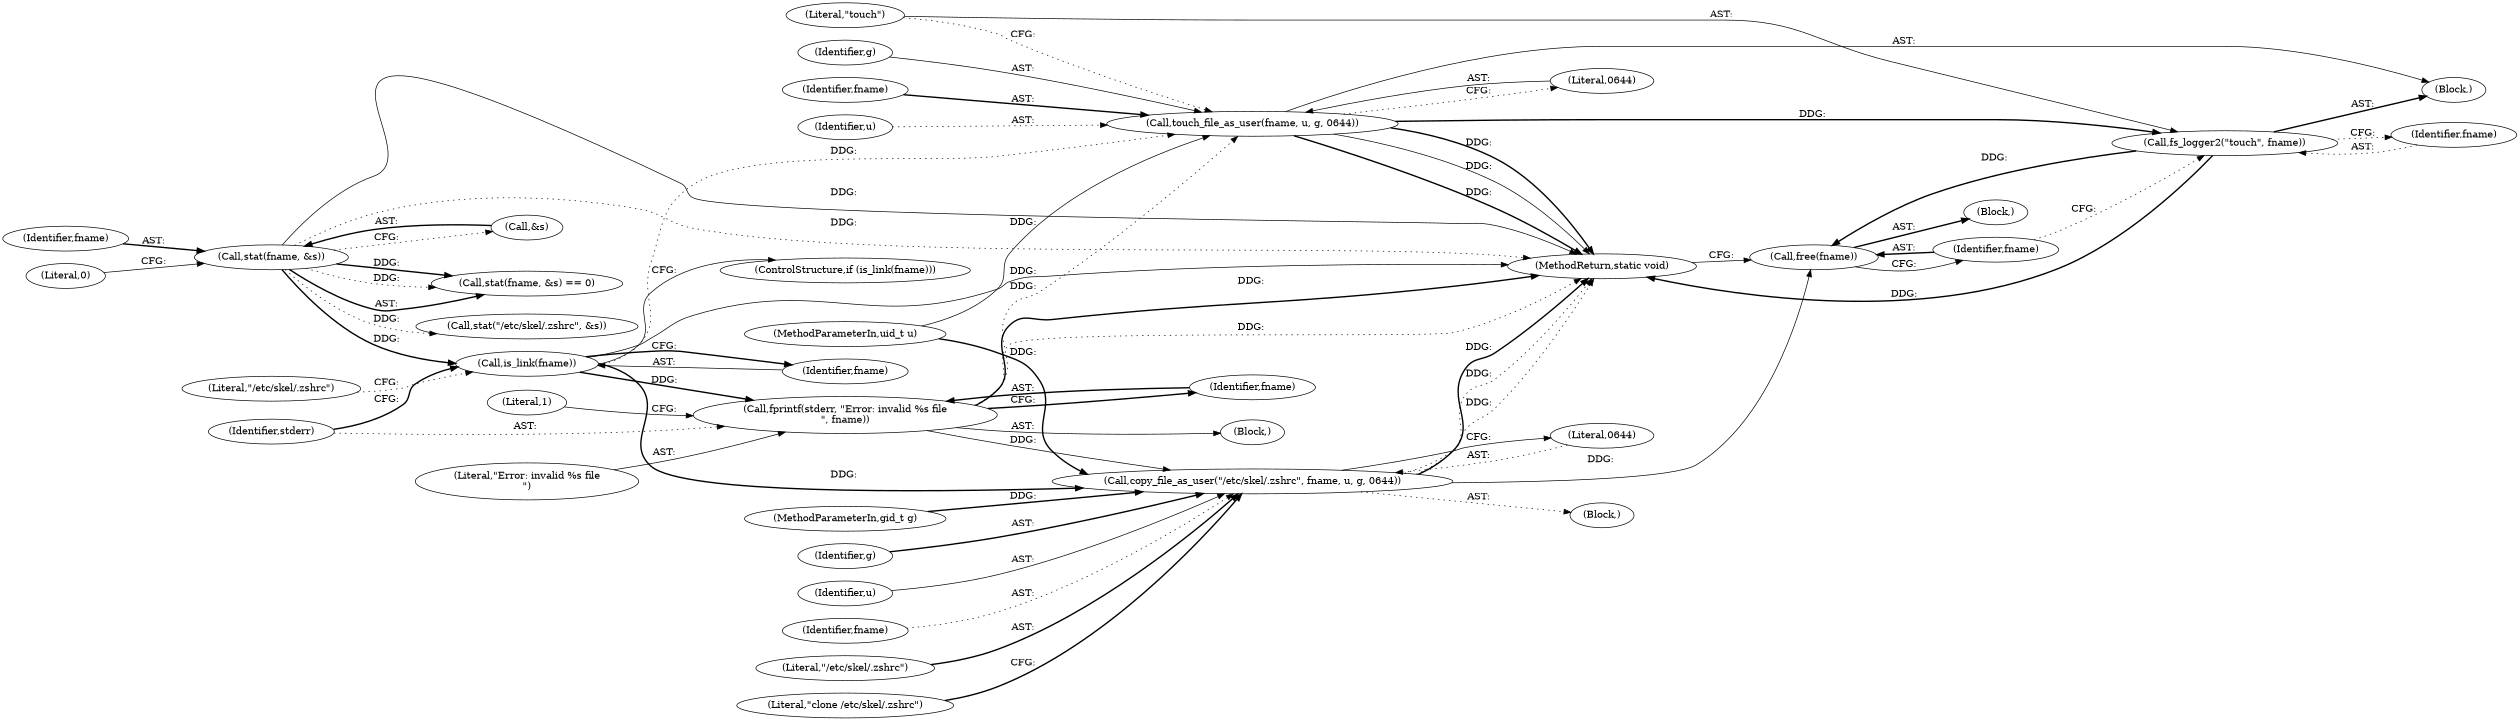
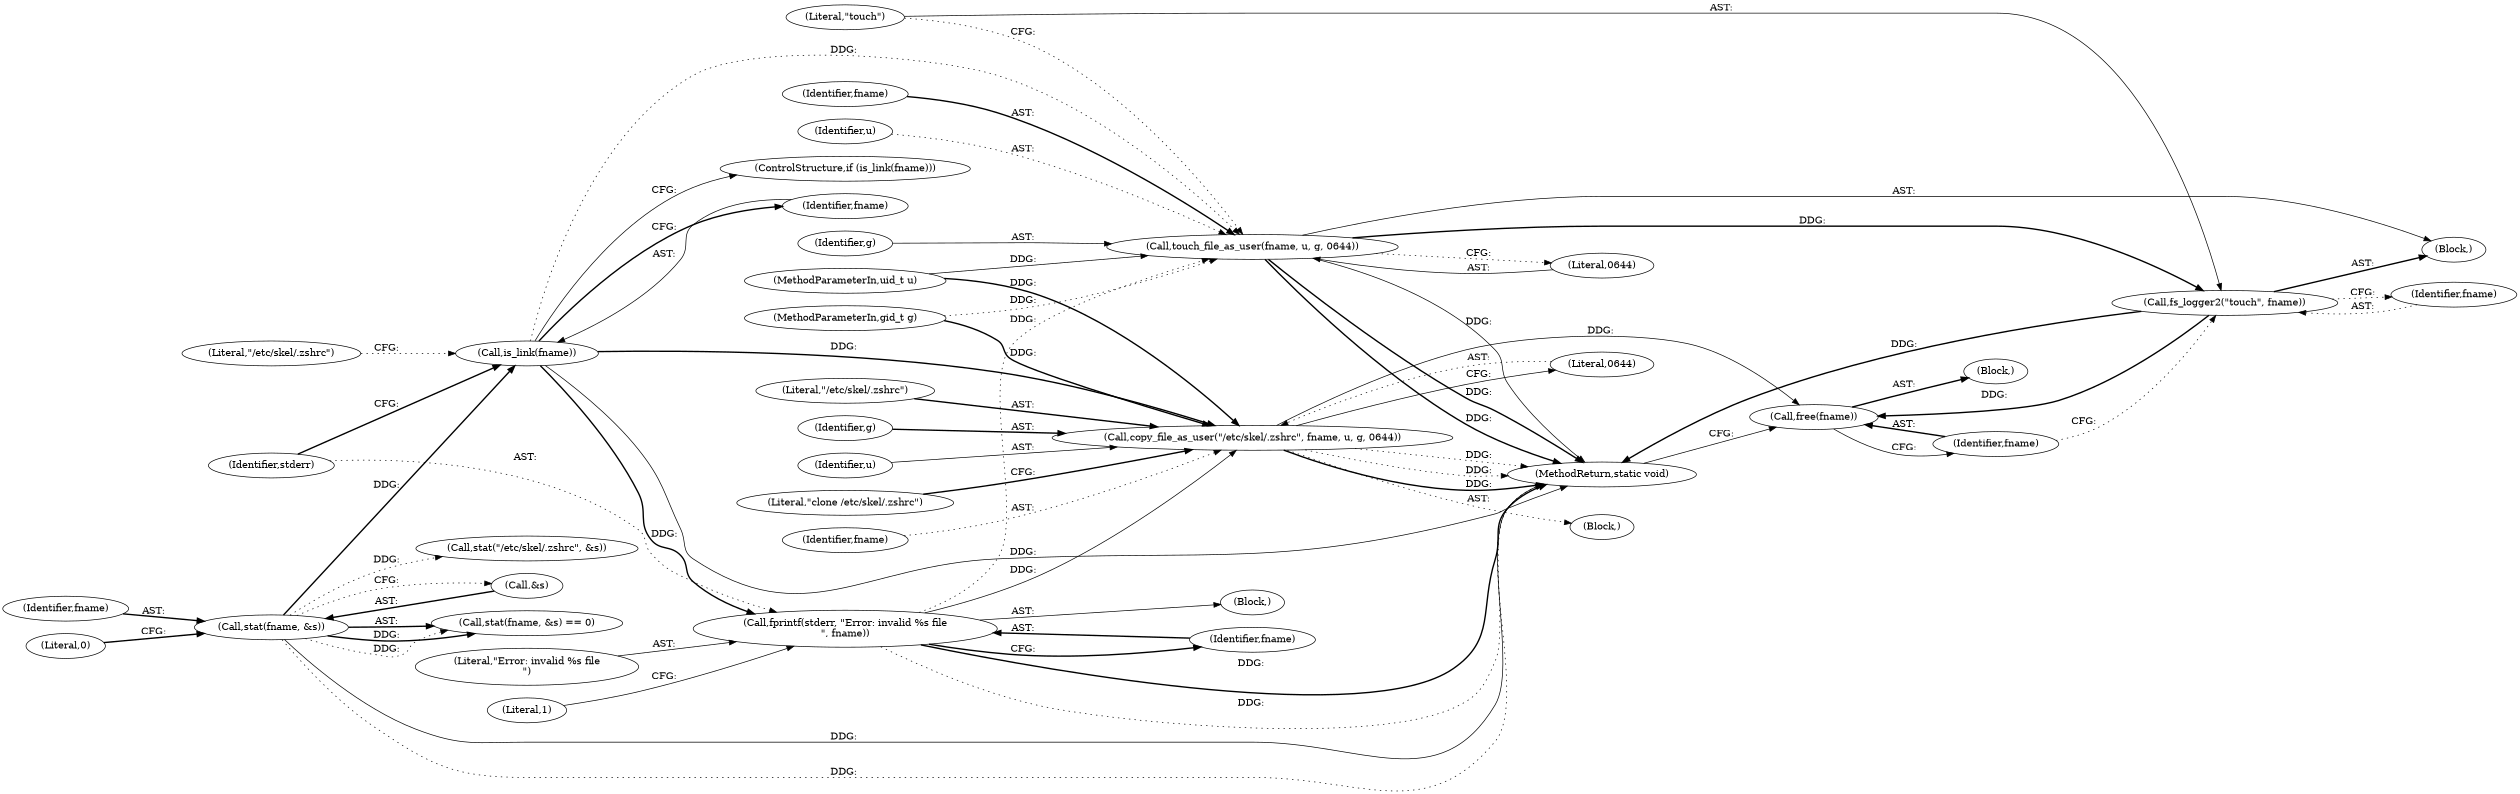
edge "(Literal,0)" -> "(Call,stat(fname, &s))": style solid -> bold
edge "(MethodParameterIn,gid_t g)" -> "(Call,touch_file_as_user(fname, u, g, 0644))": added, label "DDG:"
